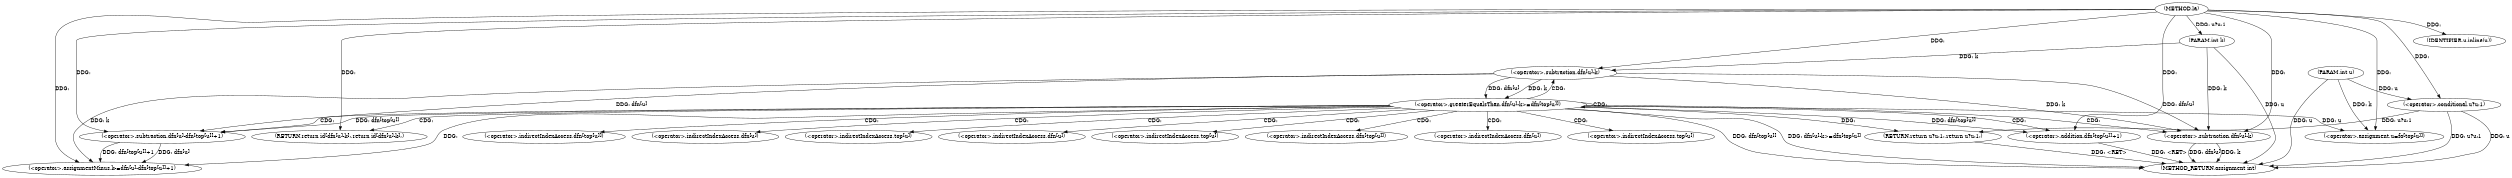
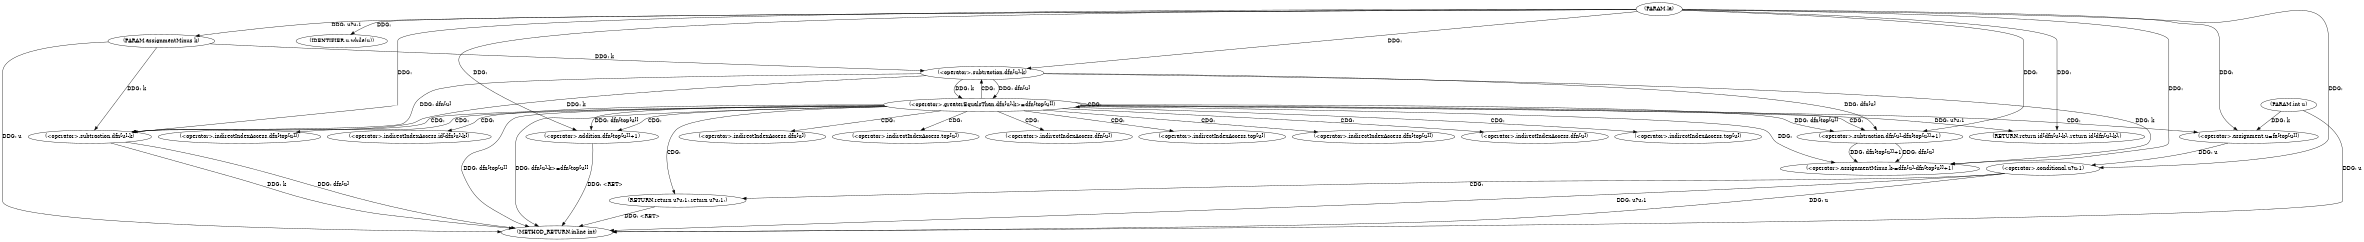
node "(METHOD,la)": label "(METHOD,la)" -> "(PARAM,la)"
node "(PARAM,int k)": label "(PARAM,int k)" -> "(PARAM,assignmentMinus k)"
node "(IDENTIFIER,u,inline(u))": label "(IDENTIFIER,u,inline(u))" -> "(IDENTIFIER,u,while(u))"
edge "(PARAM,int u)" -> "(<operator>.conditional,u?u:1)": now "(<operator>.assignment,u=fa[top[u]])" -> "(<operator>.conditional,u?u:1)"
edge "(<operator>.greaterEqualsThan,dfn[u]-k>=dfn[top[u]])" -> "(RETURN,return id[dfn[u]-k];,return id[dfn[u]-k];)": label "CDG: " -> "DDG: u?u:1"
edge "(<operator>.greaterEqualsThan,dfn[u]-k>=dfn[top[u]])" -> "(RETURN,return u?u:1;,return u?u:1;)": label "DDG: " -> "CDG: "
edge "(<operator>.greaterEqualsThan,dfn[u]-k>=dfn[top[u]])" -> "(<operator>.assignment,u=fa[top[u]])": label "DDG: u" -> "CDG: "
edge "(<operator>.conditional,u?u:1)" -> "(RETURN,return u?u:1;,return u?u:1;)": label "DDG: u?u:1" -> "CDG: "
node "(<operator>.indirectIndexAccess,id[dfn[u]-k])": added
node "(METHOD_RETURN,assignment int)": label "(METHOD_RETURN,assignment int)" -> "(METHOD_RETURN,inline int)"
